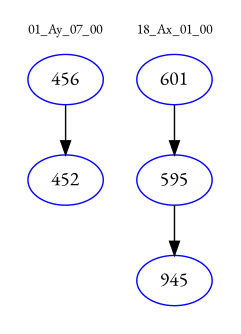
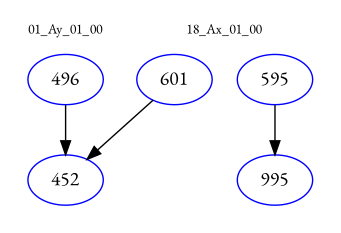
cluster "01_Ay_07_00": label "01_Ay_07_00" -> "01_Ay_01_00"
node "456": label "456" -> "496"
edge "601" -> "595": now "601" -> "452"
node "945": label "945" -> "995"
